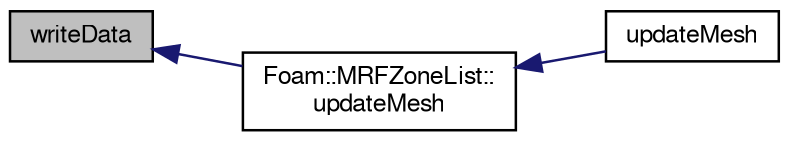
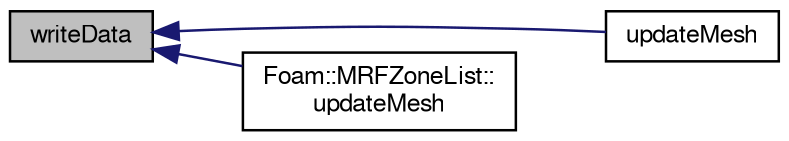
edge "updateMesh" -> "Foam::MRFZoneList:: updateMesh": now "updateMesh" -> "writeData"
